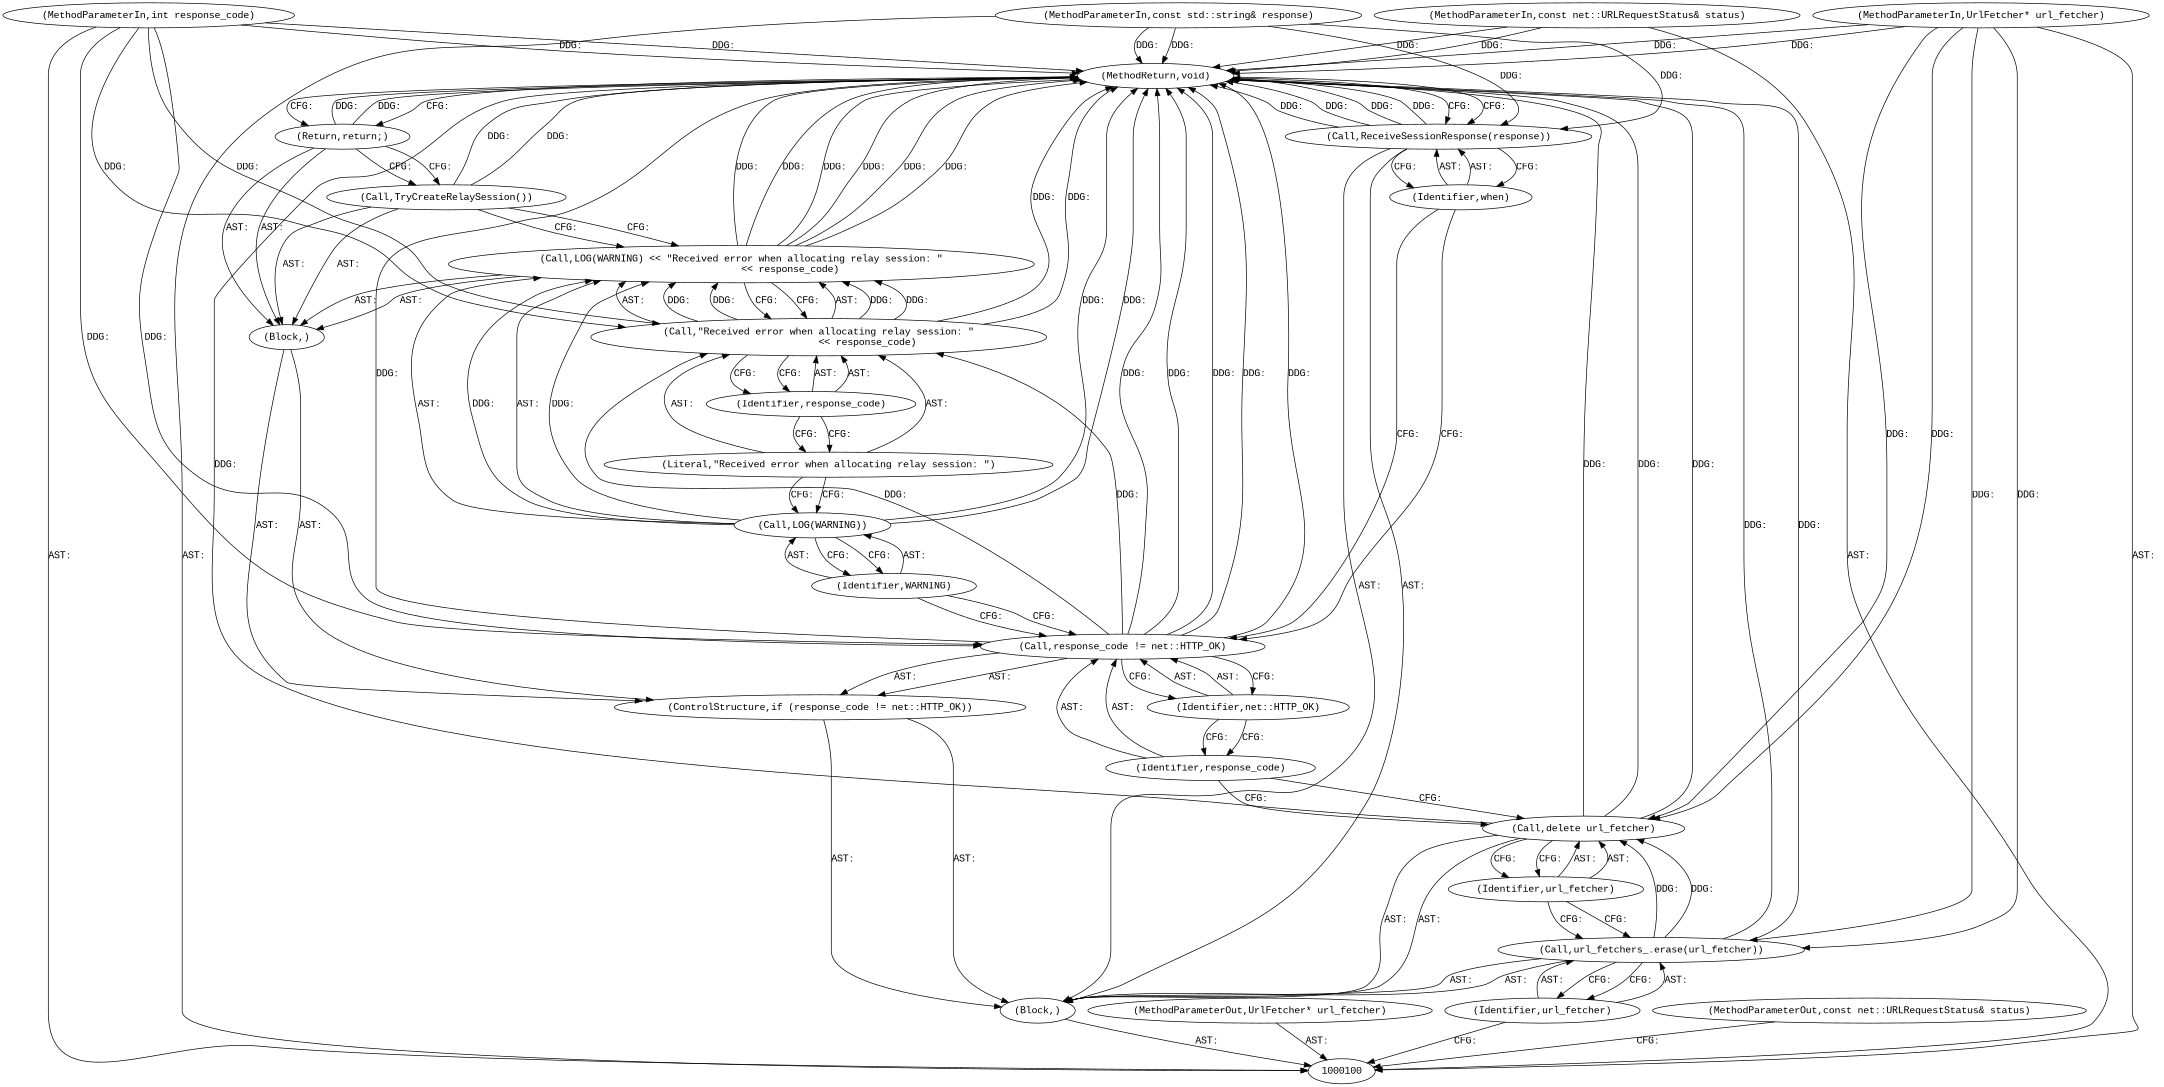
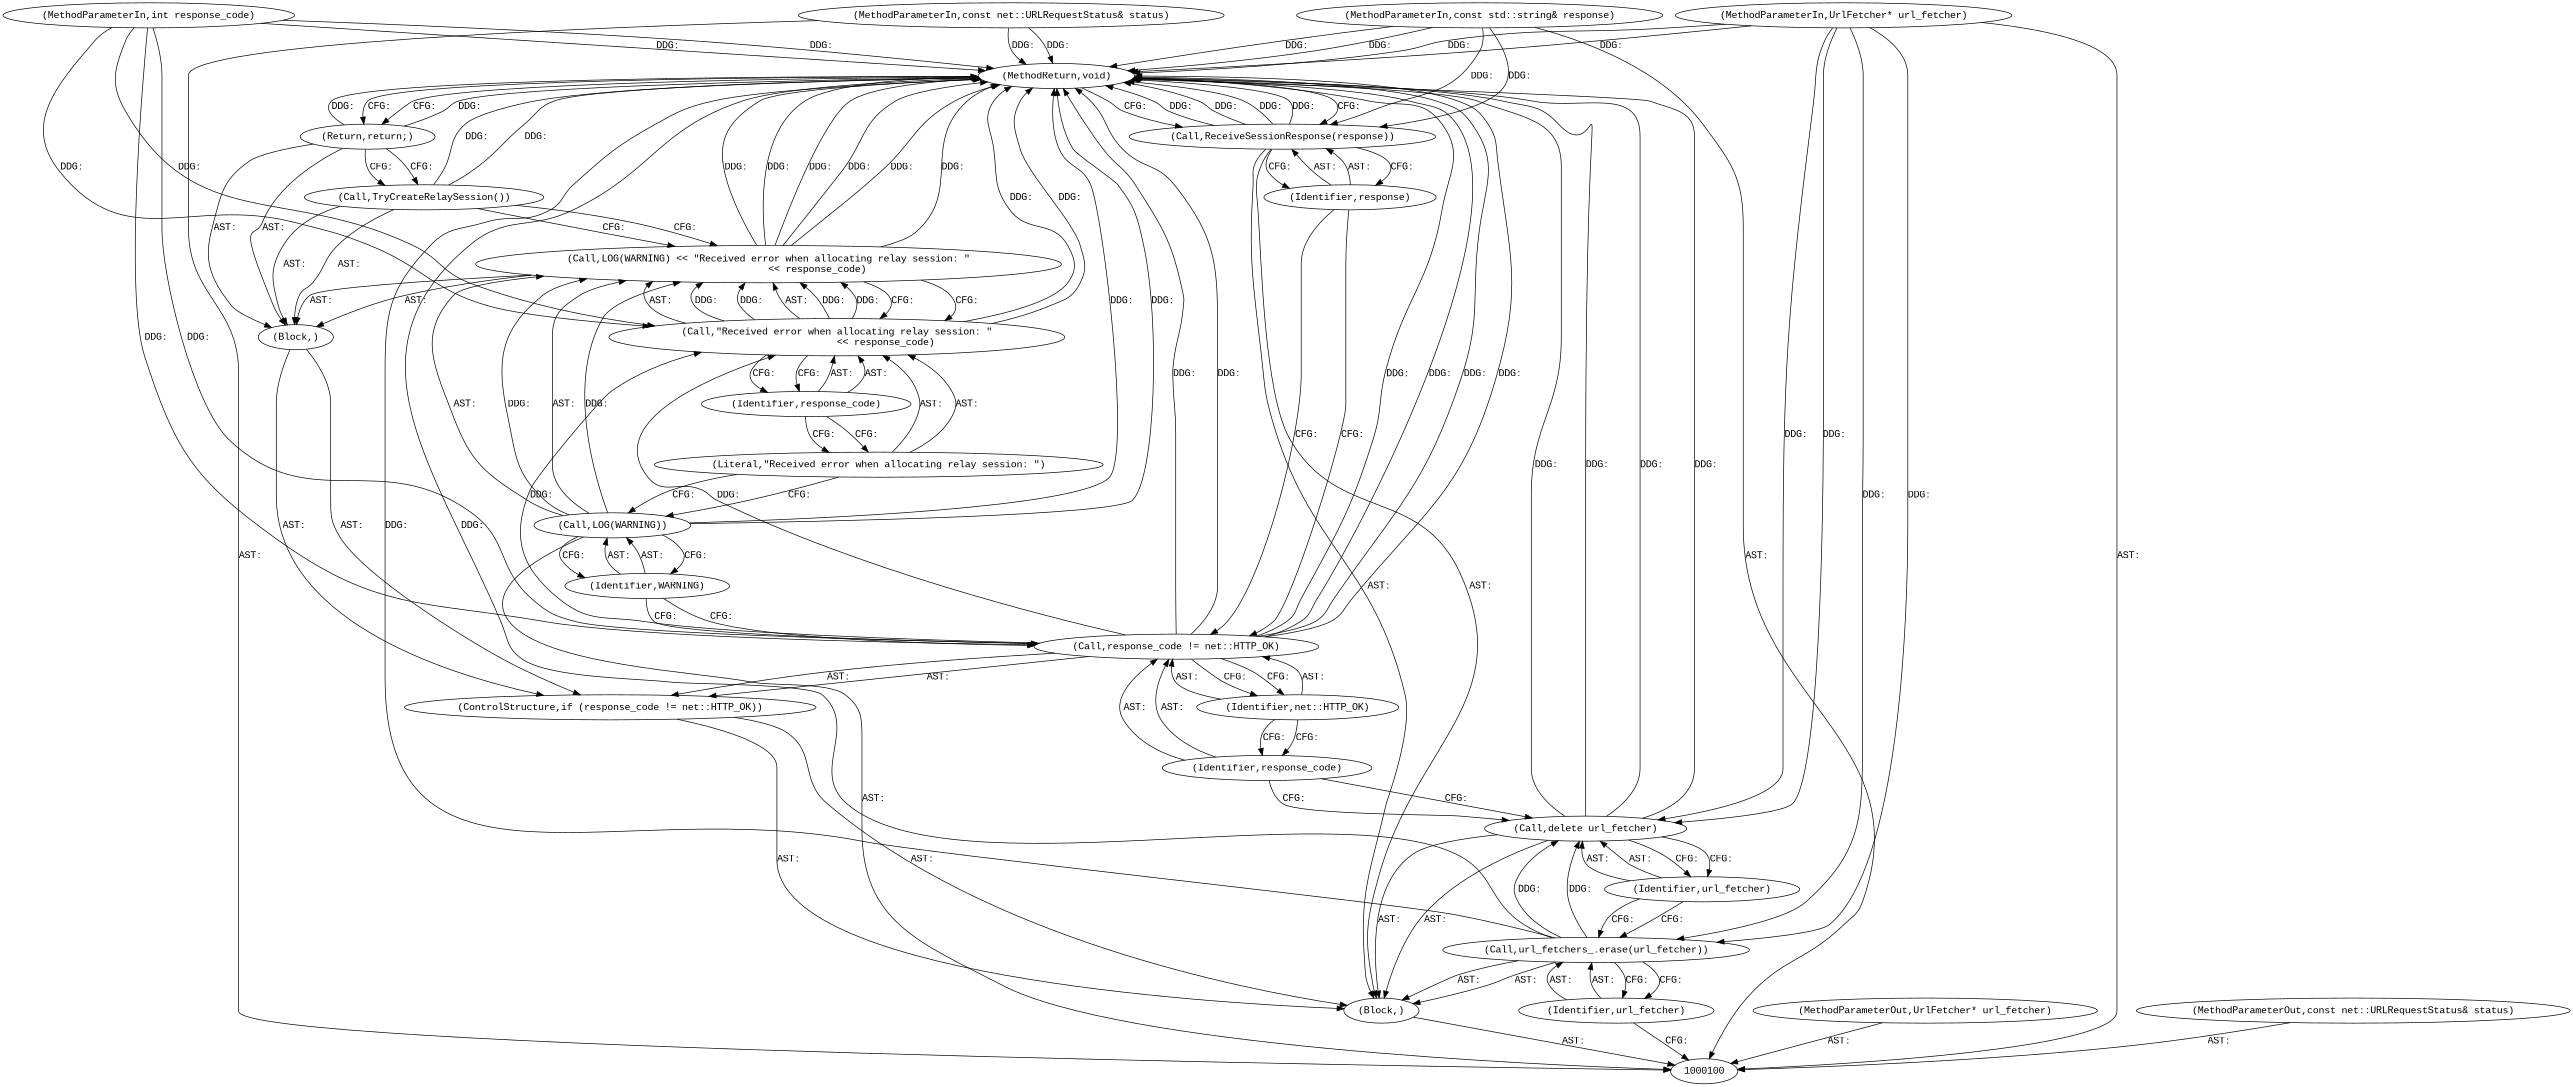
node "(Identifier,when)": label "(Identifier,when)" -> "(Identifier,response)"
edge "(MethodParameterOut,const net::URLRequestStatus& status)" -> "1000100": label "CFG: " -> "AST: "
edge "(MethodParameterIn,int response_code)" -> "1000100": now "(Call,LOG(WARNING))" -> "1000100"
